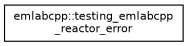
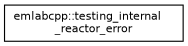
node "emlabcpp::testing_emlabcpp _reactor_error": label "emlabcpp::testing_emlabcpp _reactor_error" -> "emlabcpp::testing_internal _reactor_error"
